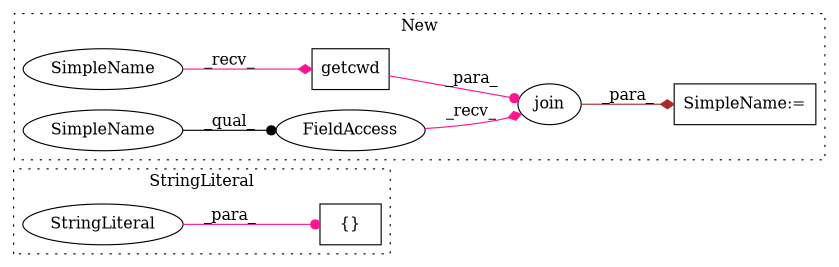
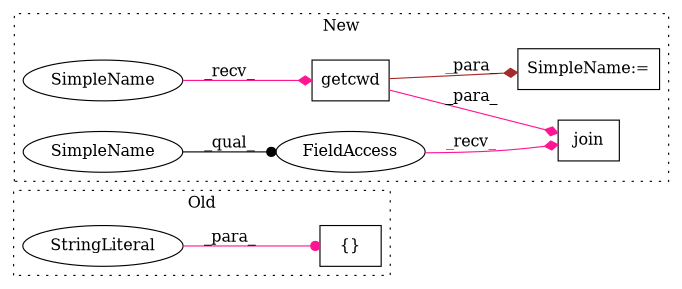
edge "getcwd" -> "join": arrowhead dot -> diamond
node "join": shape ellipse -> box
edge "join" -> "SimpleName:=": now "getcwd" -> "SimpleName:="
cluster "StringLiteral": label "StringLiteral" -> "Old"
